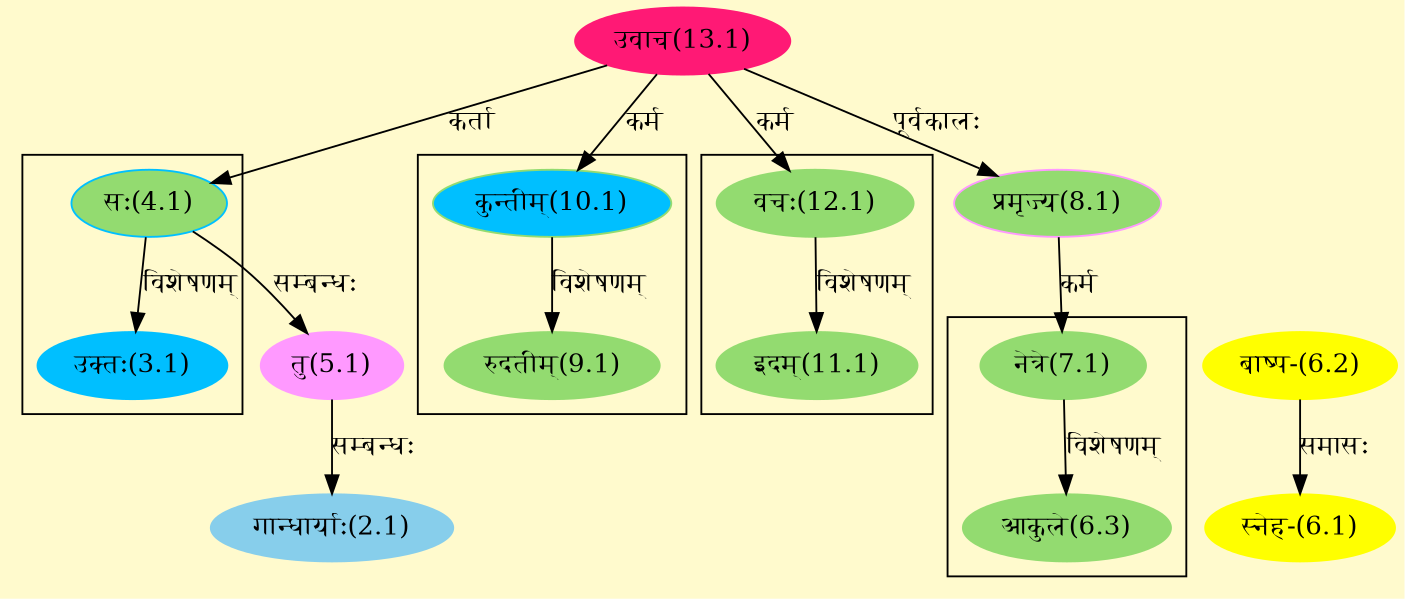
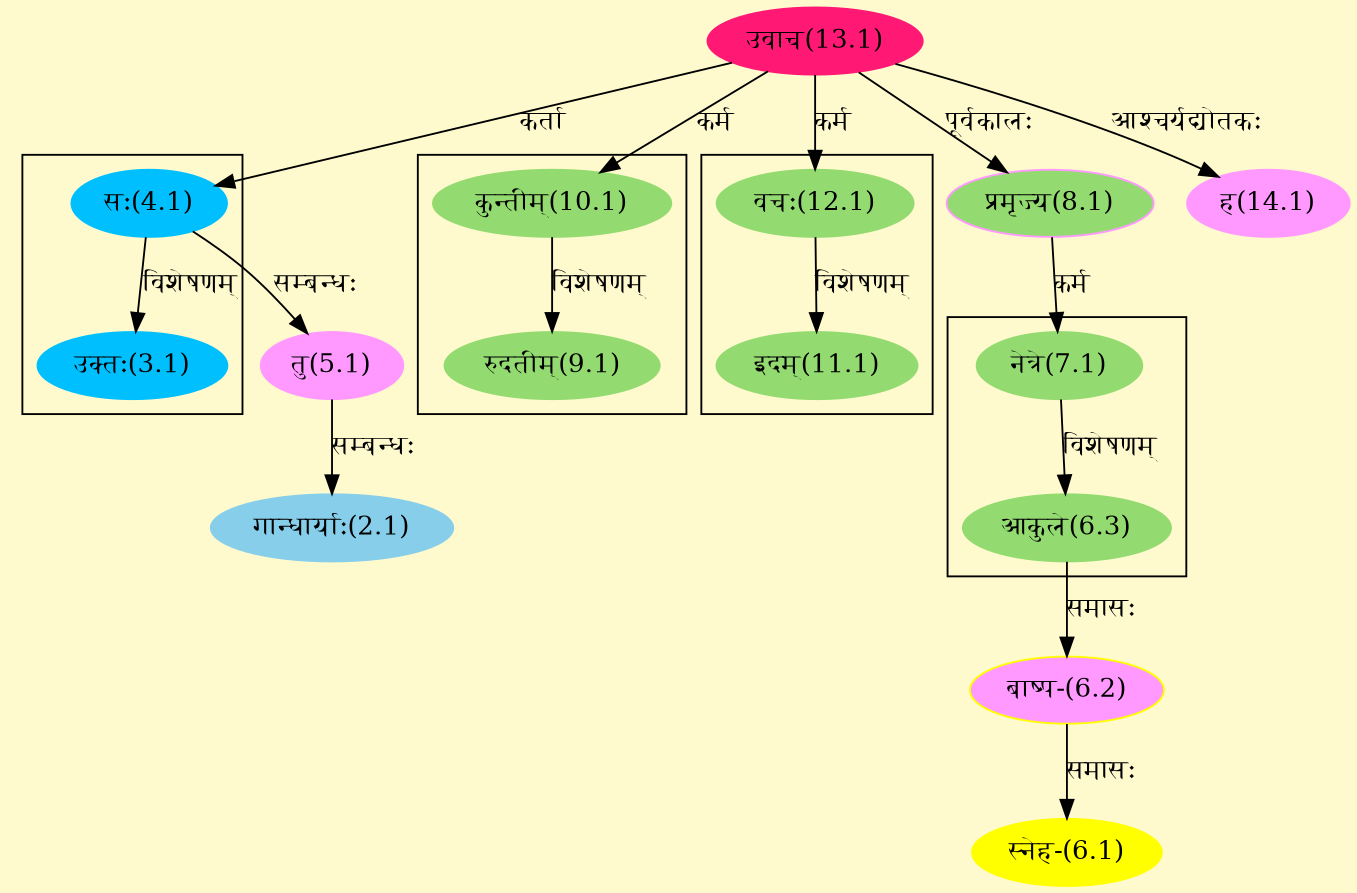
node "सः(4.1)": fillcolor #93db70 -> #00bfff
node "कुन्तीम्(10.1)": fillcolor #00bfff -> #93db70
node "ह(14.1)": added
node "बाष्प-(6.2)": fillcolor #ffff00 -> #ff99ff
edge "आकुले(6.3)" -> "बाष्प-(6.2)": added, label "समासः"
